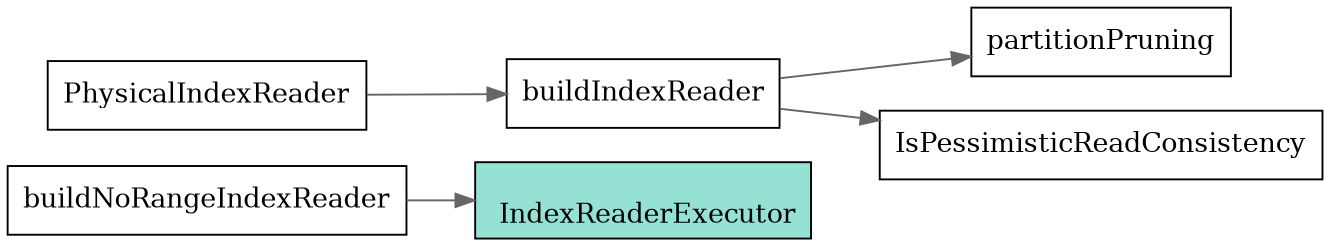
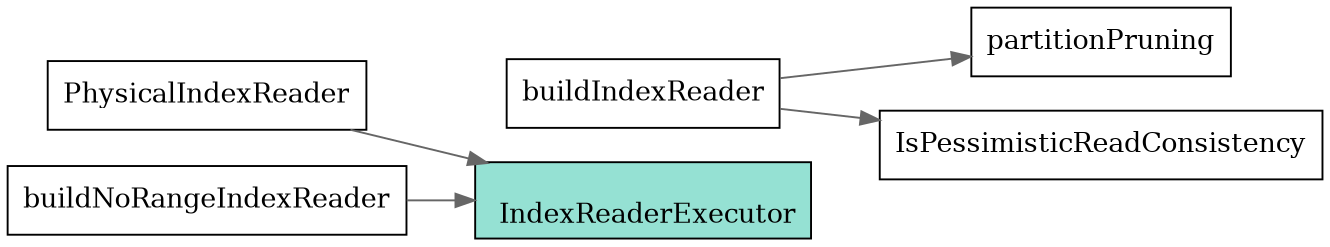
edge "PhysicalIndexReader" -> "buildIndexReader": now "PhysicalIndexReader" -> "IndexReaderExecutor"
